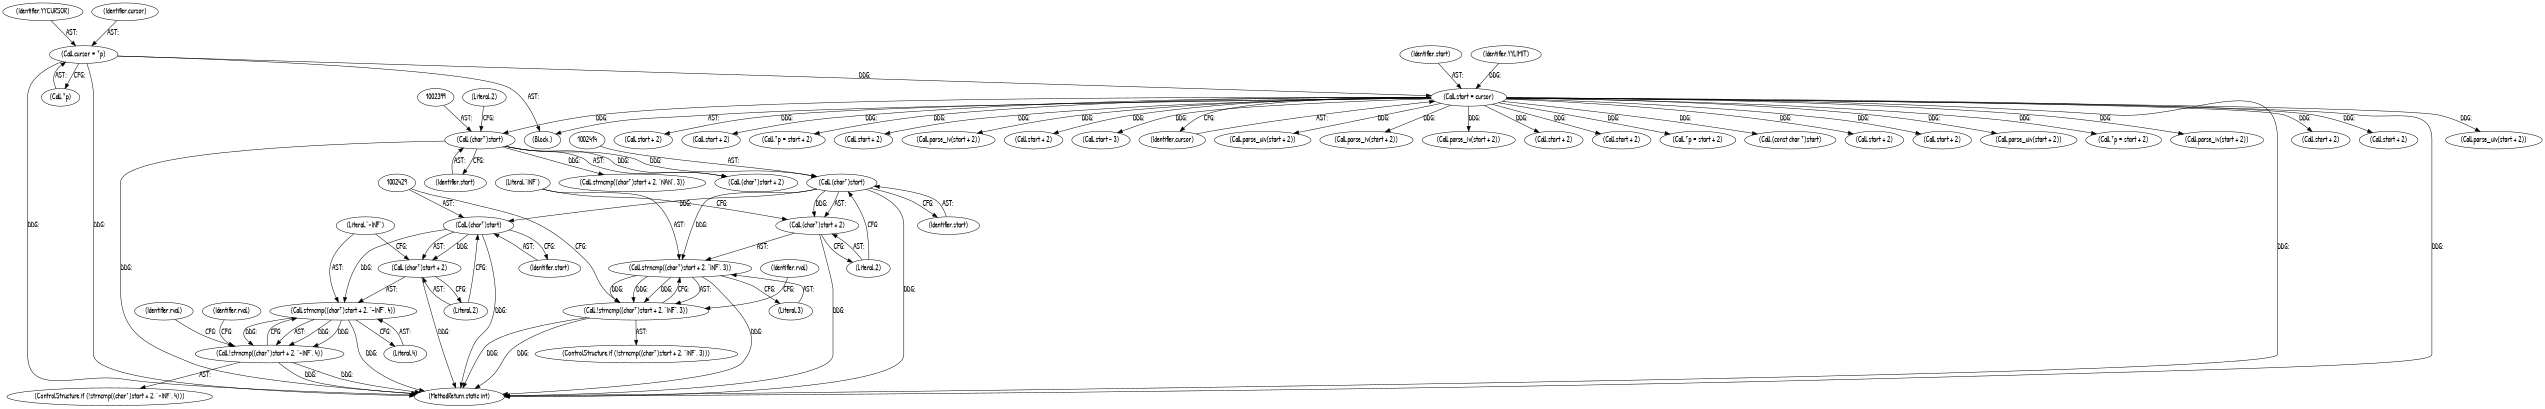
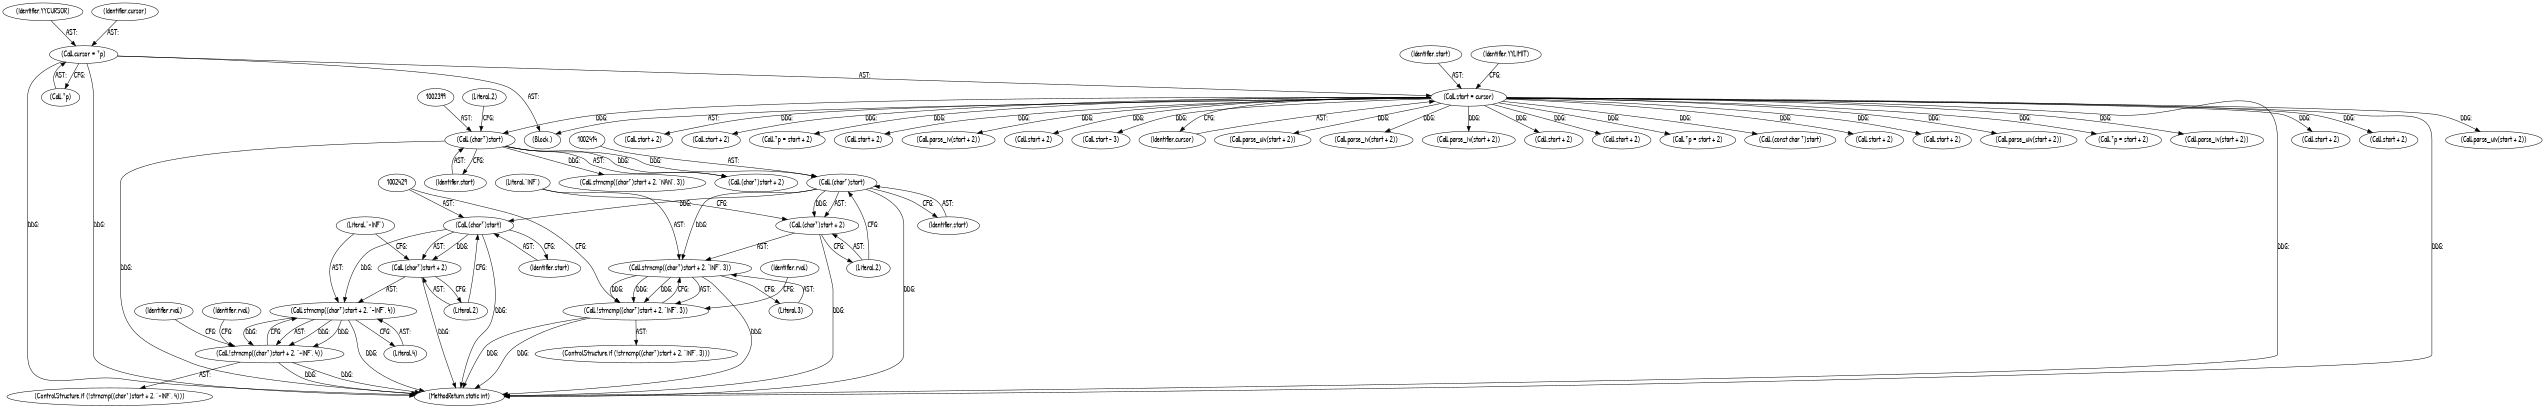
edge "(Call,cursor = *p)" -> "(Call,start = cursor)": label "DDG: " -> "AST: "
edge "(Identifier,YYLIMIT)" -> "(Call,start = cursor)": label "DDG: " -> "CFG: "
